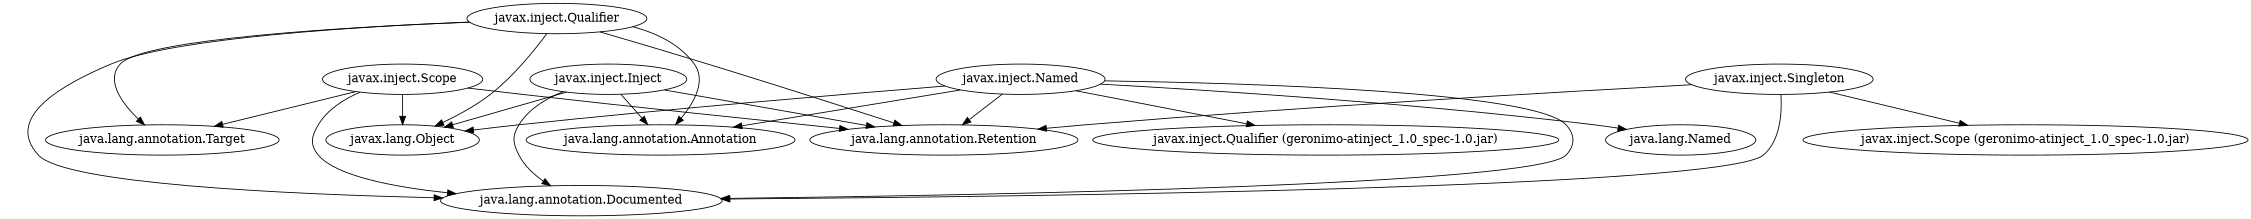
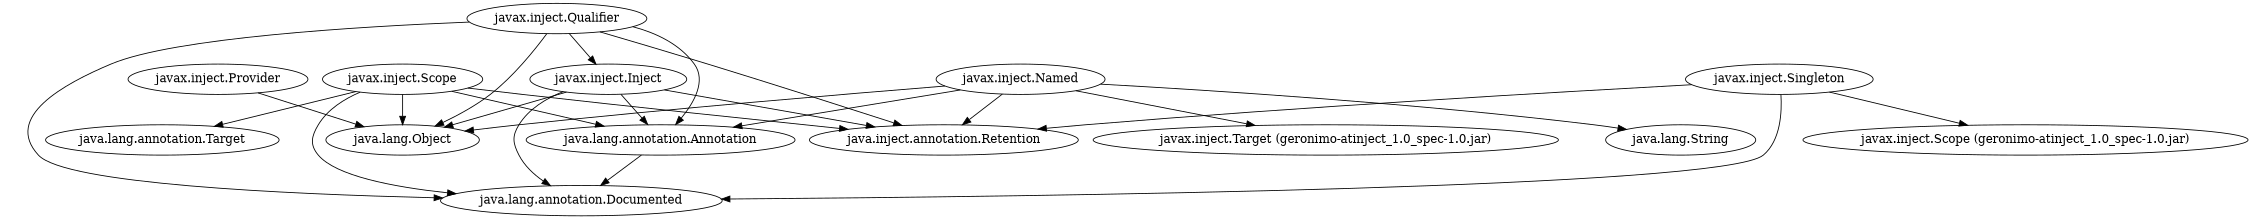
edge "javax.inject.Qualifier" -> "java.lang.annotation.Target": now "javax.inject.Qualifier" -> "javax.inject.Inject"
node "javax.inject.Provider": added
edge "javax.inject.Scope" -> "java.lang.annotation.Annotation": added
node "javax.lang.Object": label "javax.lang.Object" -> "java.lang.Object"
node "java.lang.annotation.Retention": label "java.lang.annotation.Retention" -> "java.inject.annotation.Retention"
node "javax.inject.Qualifier (geronimo-atinject_1.0_spec-1.0.jar)": label "javax.inject.Qualifier (geronimo-atinject_1.0_spec-1.0.jar)" -> "javax.inject.Target (geronimo-atinject_1.0_spec-1.0.jar)"
node "java.lang.Named": label "java.lang.Named" -> "java.lang.String"
edge "javax.inject.Named" -> "java.lang.annotation.Documented": now "java.lang.annotation.Annotation" -> "java.lang.annotation.Documented"
